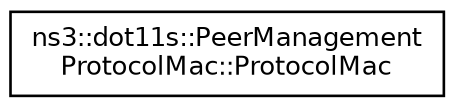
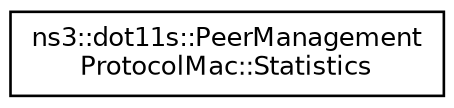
node "ns3::dot11s::PeerManagement ProtocolMac::ProtocolMac": label "ns3::dot11s::PeerManagement ProtocolMac::ProtocolMac" -> "ns3::dot11s::PeerManagement ProtocolMac::Statistics"
